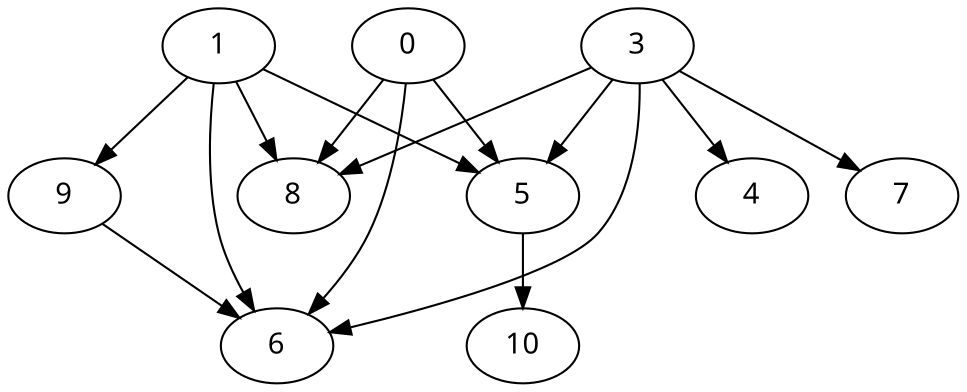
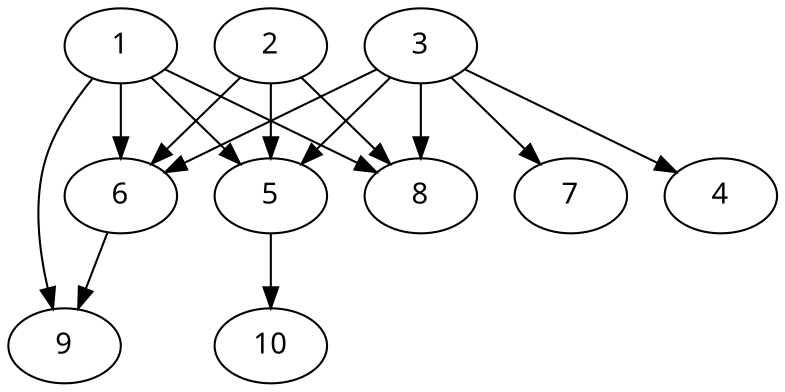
node "0": label "0" -> "2"
edge "9" -> "6": reversed
